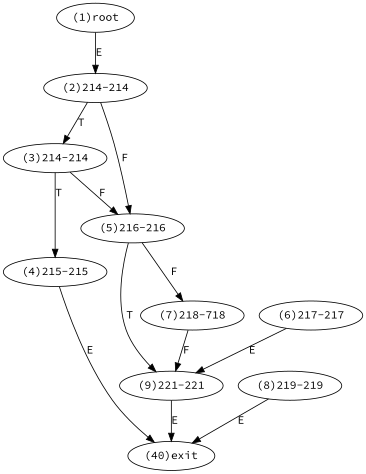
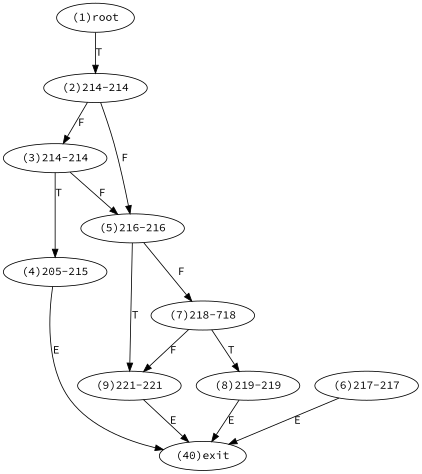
edge "(1)root" -> "(2)214-214": label "E" -> "T"
edge "(2)214-214" -> "(3)214-214": label "T" -> "F"
node "(4)215-215": label "(4)215-215" -> "(4)205-215"
edge "(7)218-718" -> "(8)219-219": added, label "T"
edge "(6)217-217" -> "(9)221-221": now "(6)217-217" -> "(40)exit"
